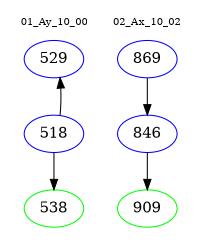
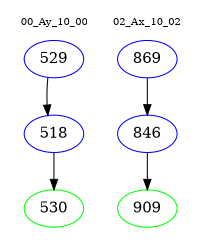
cluster "01_Ay_10_00": label "01_Ay_10_00" -> "00_Ay_10_00"
edge "518" -> "529": reversed
node "538": label "538" -> "530"
